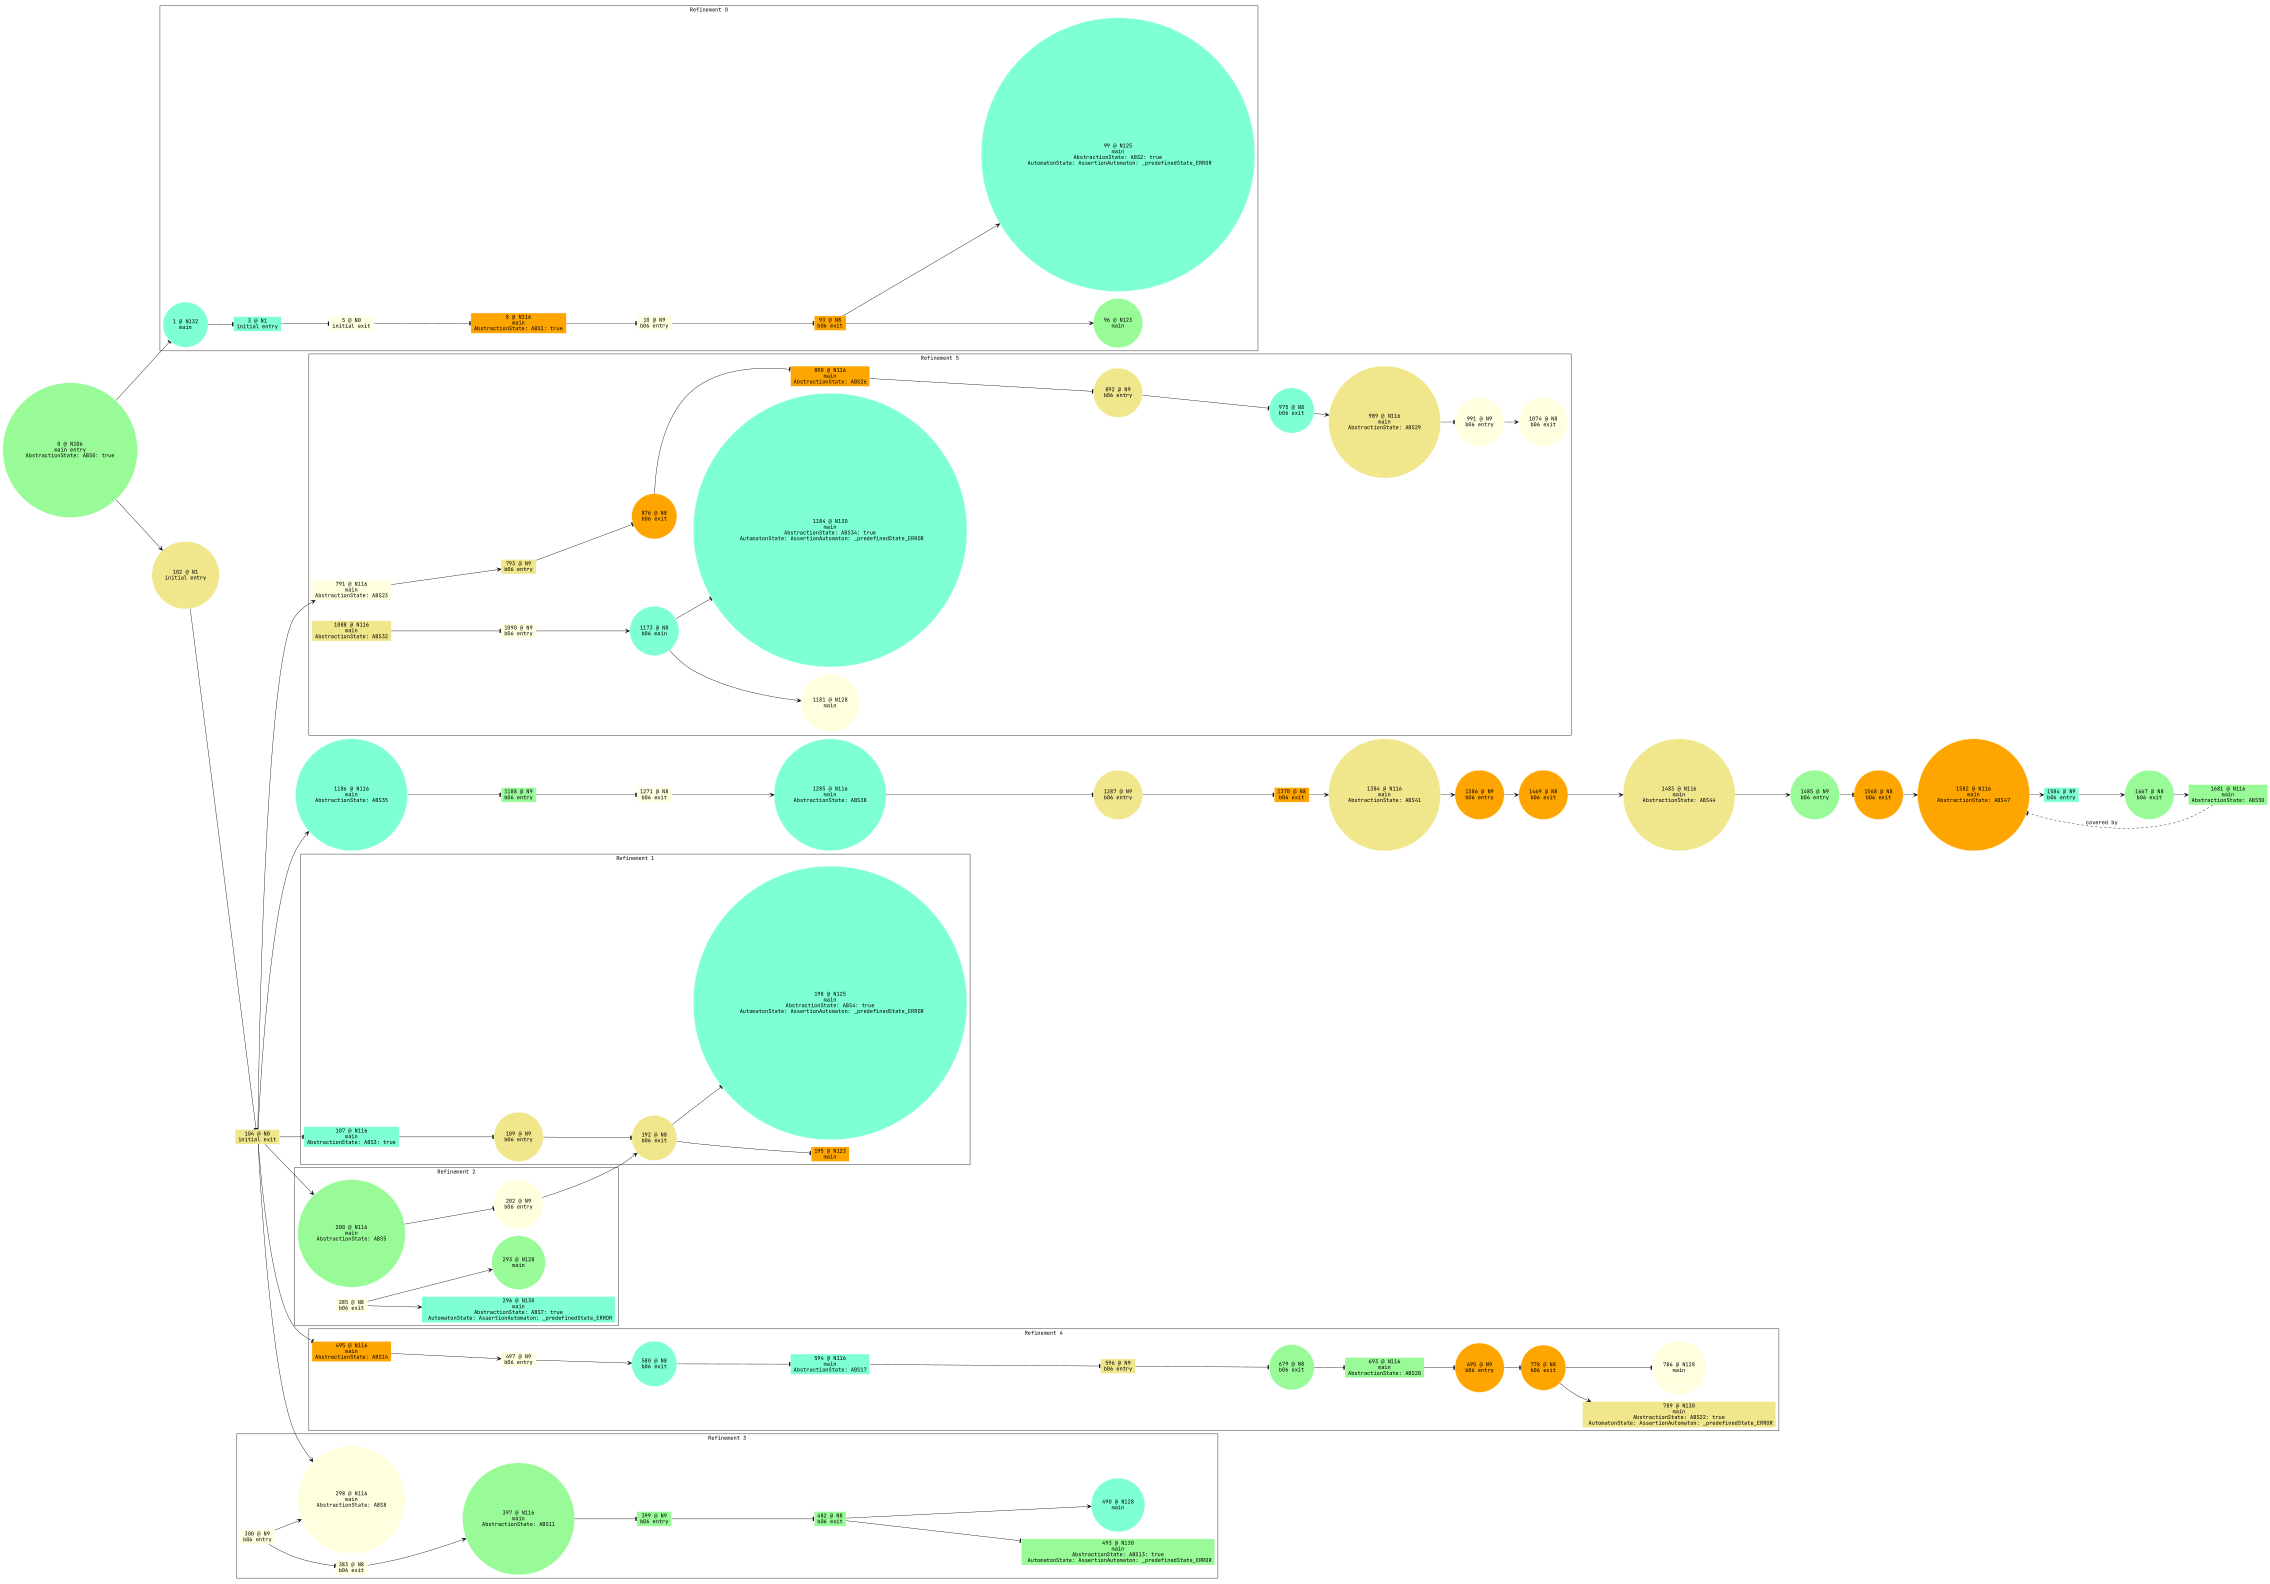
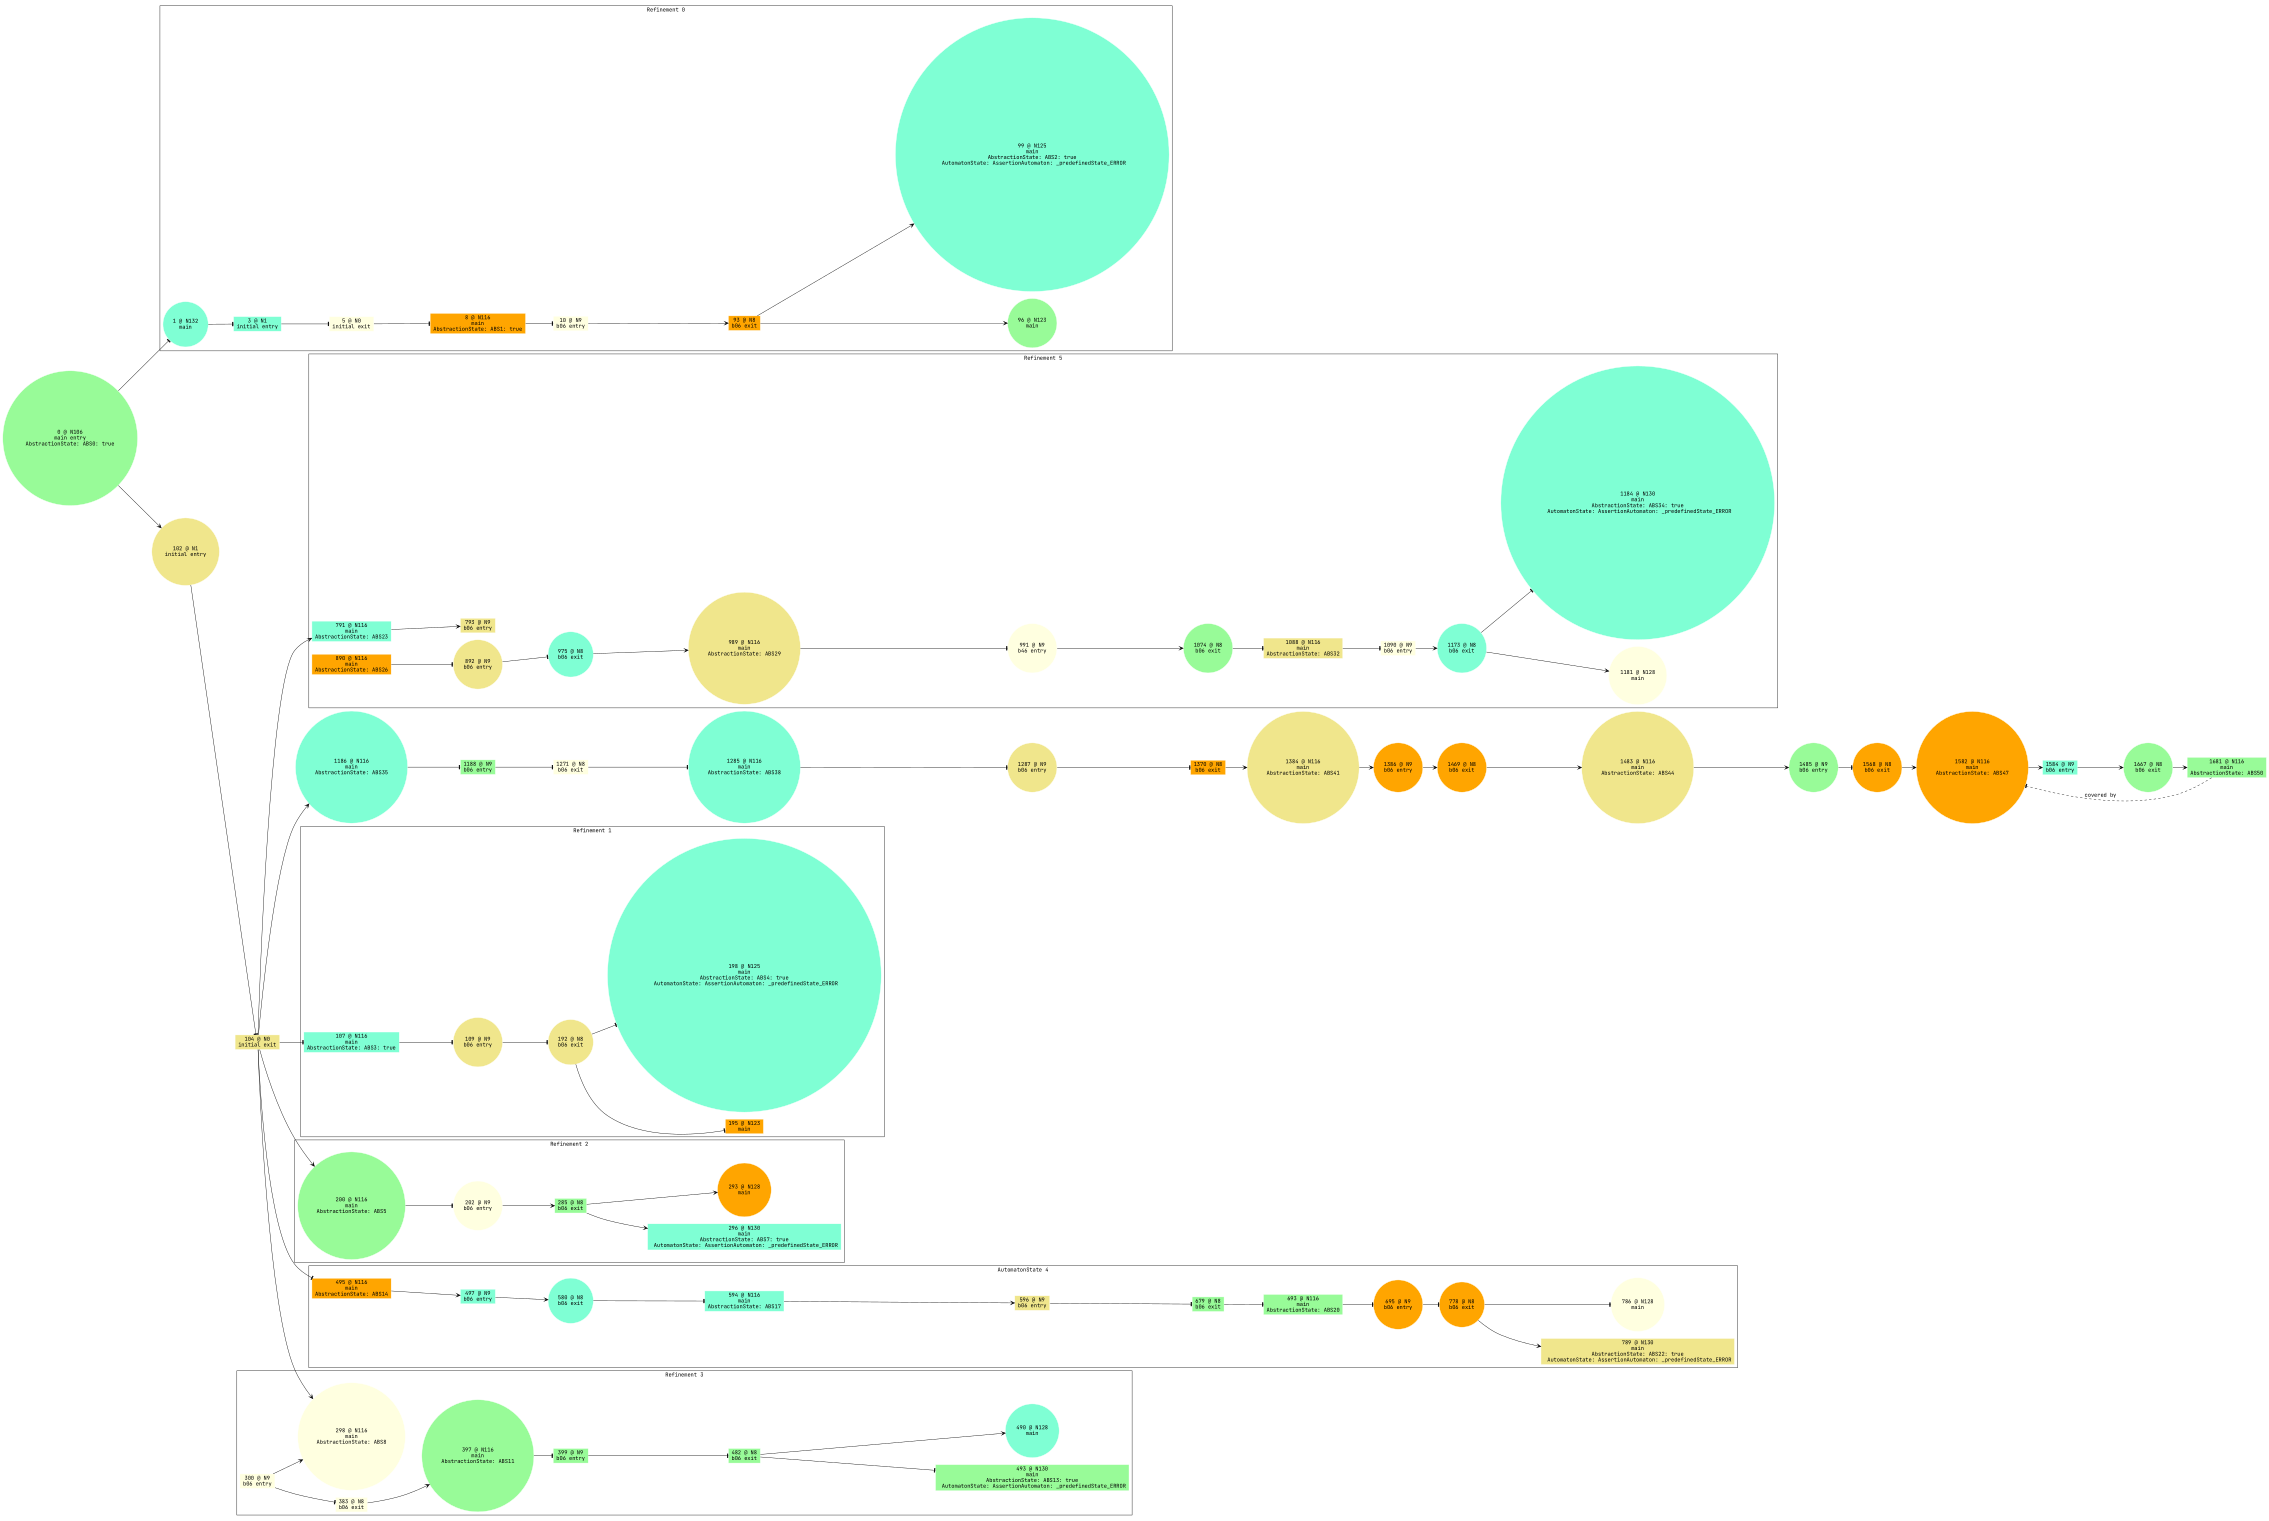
edge "10 @ N9 b06 entry" -> "93 @ N8 b06 exit": arrowhead tee -> vee
node "991 @ N9 b06 entry": label "991 @ N9 b06 entry" -> "991 @ N9 b46 entry"
node "1074 @ N8 b06 exit": fillcolor lightyellow -> palegreen
node "876 @ N8 b06 exit": removed
node "791 @ N116 main AbstractionState: ABS23": fillcolor lightyellow -> aquamarine
node "1173 @ N8 b06 main": label "1173 @ N8 b06 main" -> "1173 @ N8 b06 exit"
edge "1074 @ N8 b06 exit" -> "1088 @ N116 main AbstractionState: ABS32": added
edge "1271 @ N8 b06 exit" -> "1285 @ N116 main AbstractionState: ABS38": arrowhead vee -> tee
edge "202 @ N9 b06 entry" -> "192 @ N8 b06 exit": now "202 @ N9 b06 entry" -> "285 @ N8 b06 exit"
node "293 @ N128 main": fillcolor palegreen -> orange
node "285 @ N8 b06 exit": fillcolor lightyellow -> palegreen
cluster "Refinement 4": label "Refinement 4" -> "AutomatonState 4"
node "497 @ N9 b06 entry": fillcolor lightyellow -> aquamarine
edge "594 @ N116 main AbstractionState: ABS17" -> "596 @ N9 b06 entry": arrowhead tee -> vee
node "679 @ N8 b06 exit": shape circle -> box
